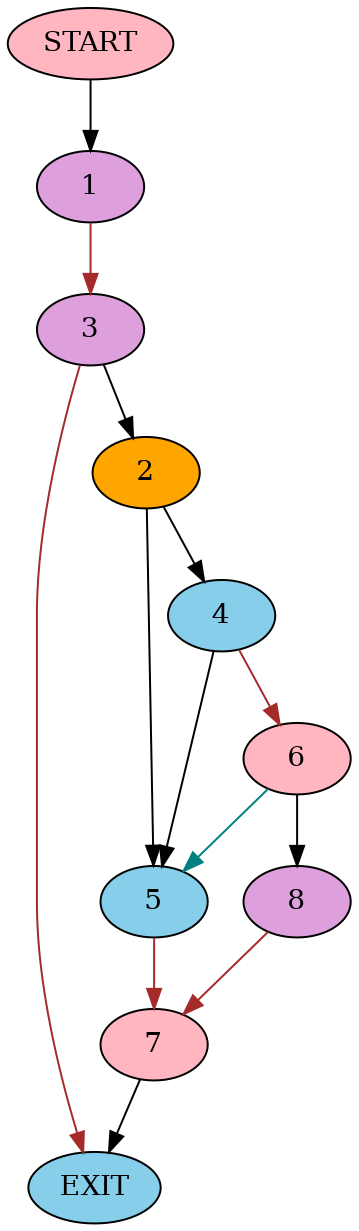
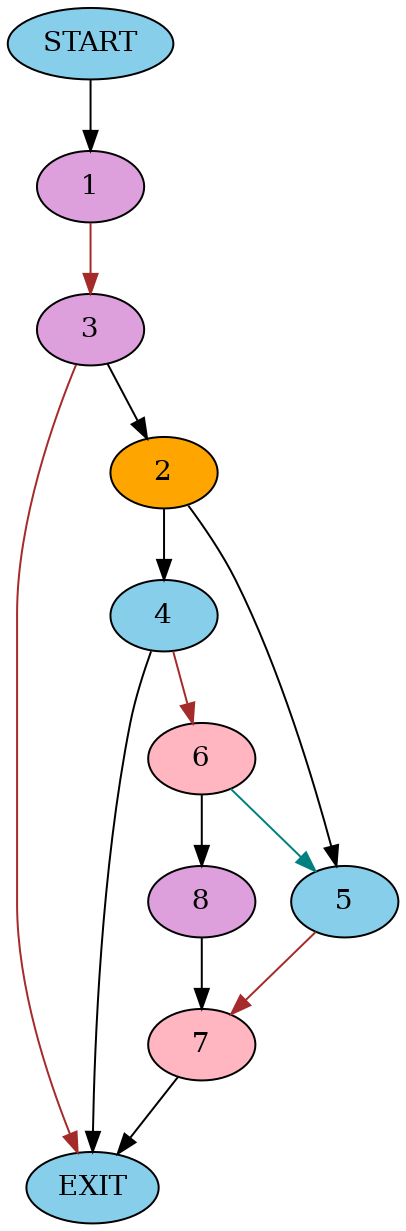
node "START": fillcolor lightpink -> skyblue
edge "4" -> "5": now "4" -> "EXIT"
edge "8" -> "7": color brown -> black
